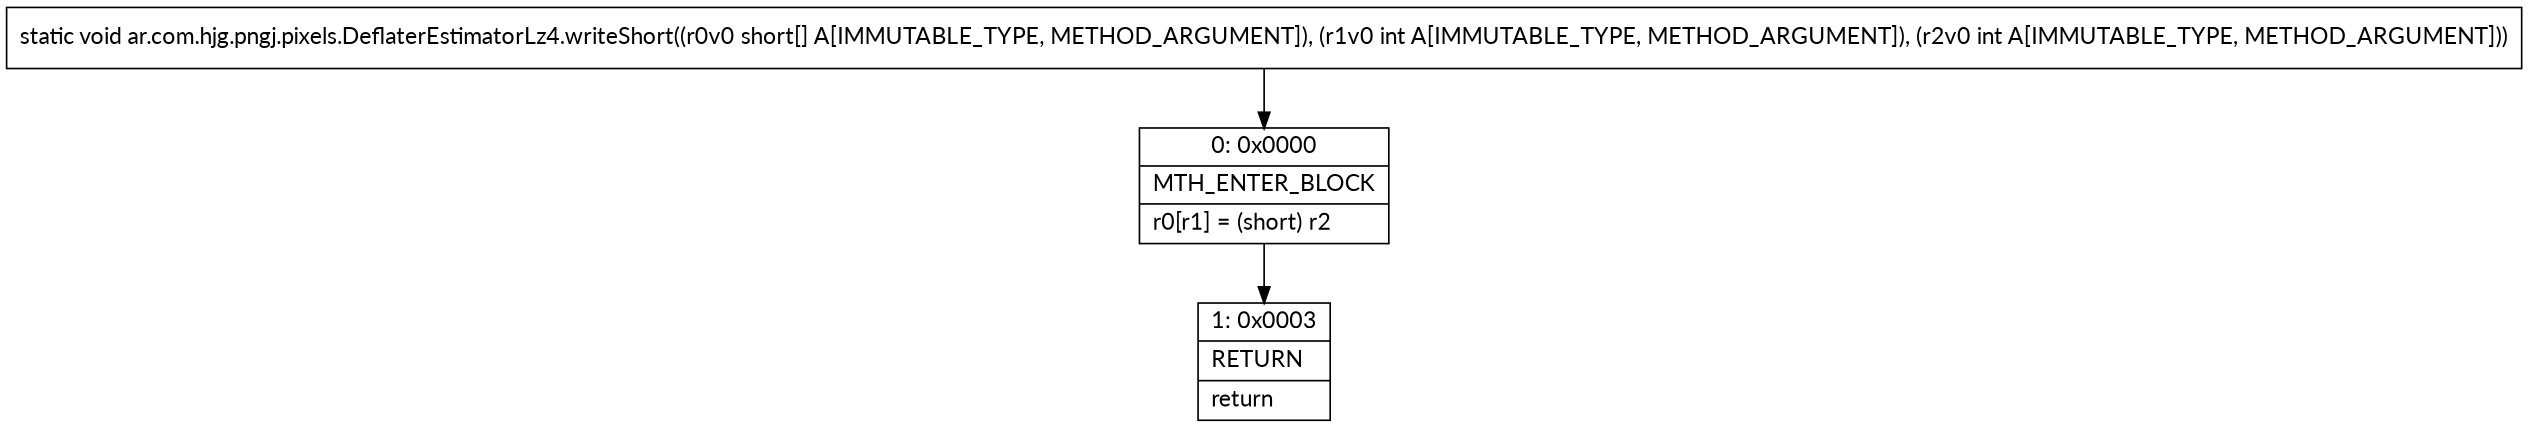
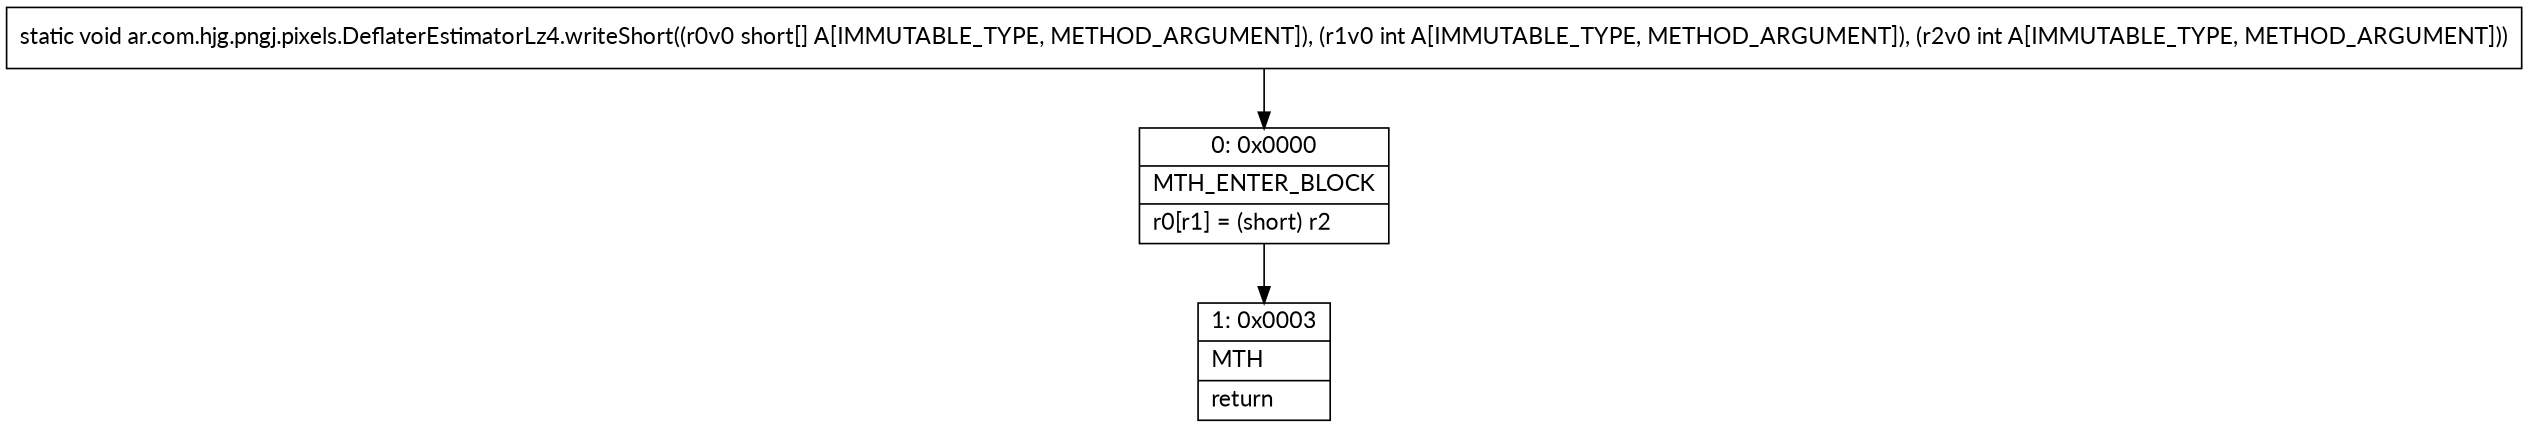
node "1: 0x0003": text "RETURN" -> "MTH"
